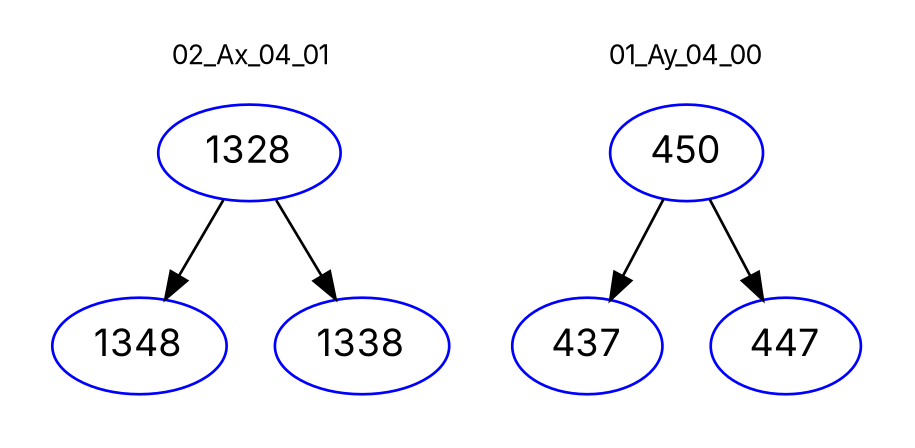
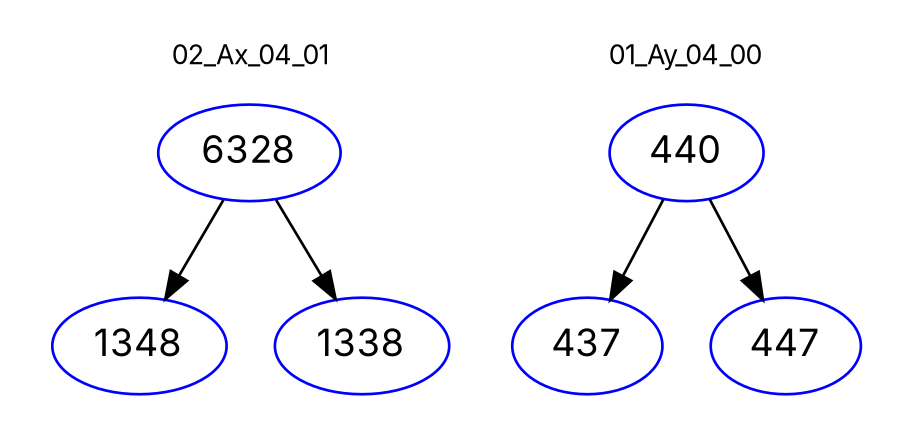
node "1328": label "1328" -> "6328"
node "450": label "450" -> "440"
